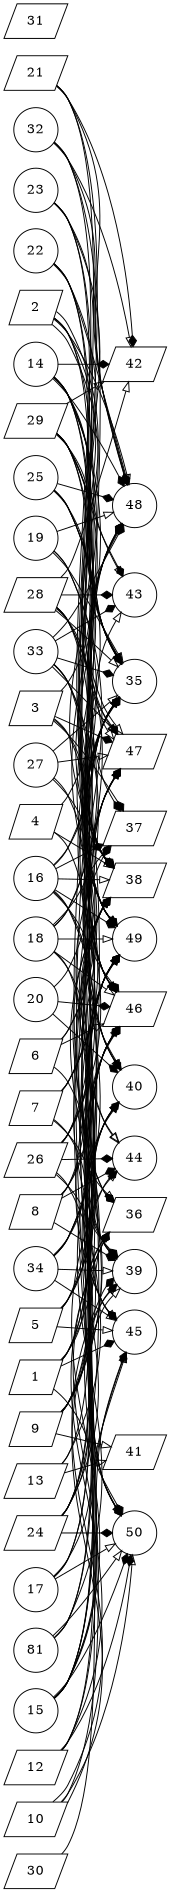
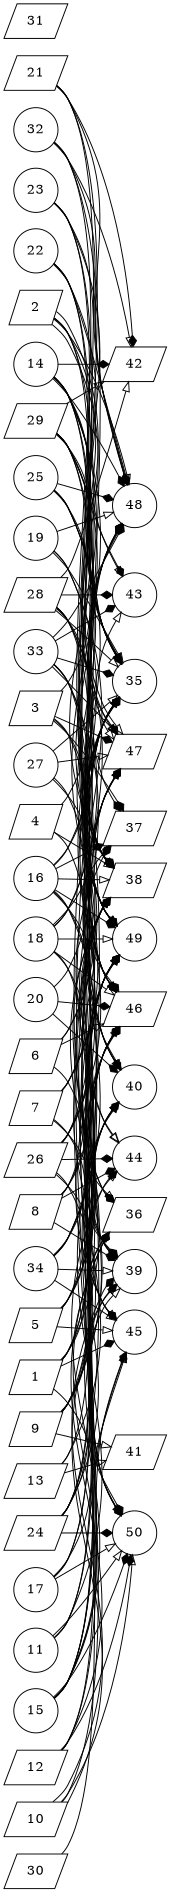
node "81": label "81" -> "11"
